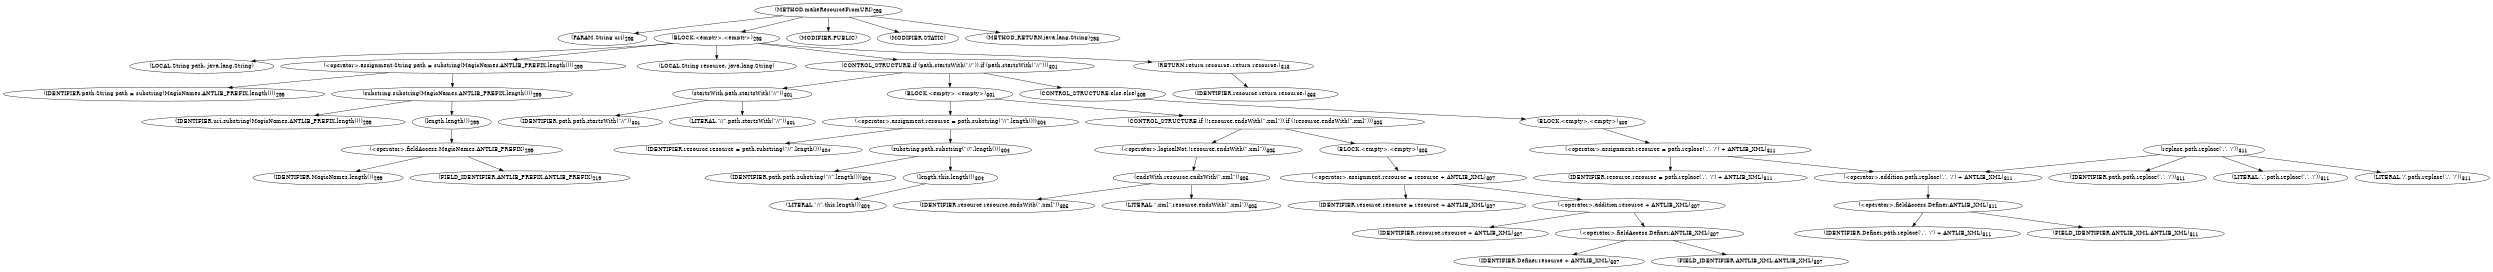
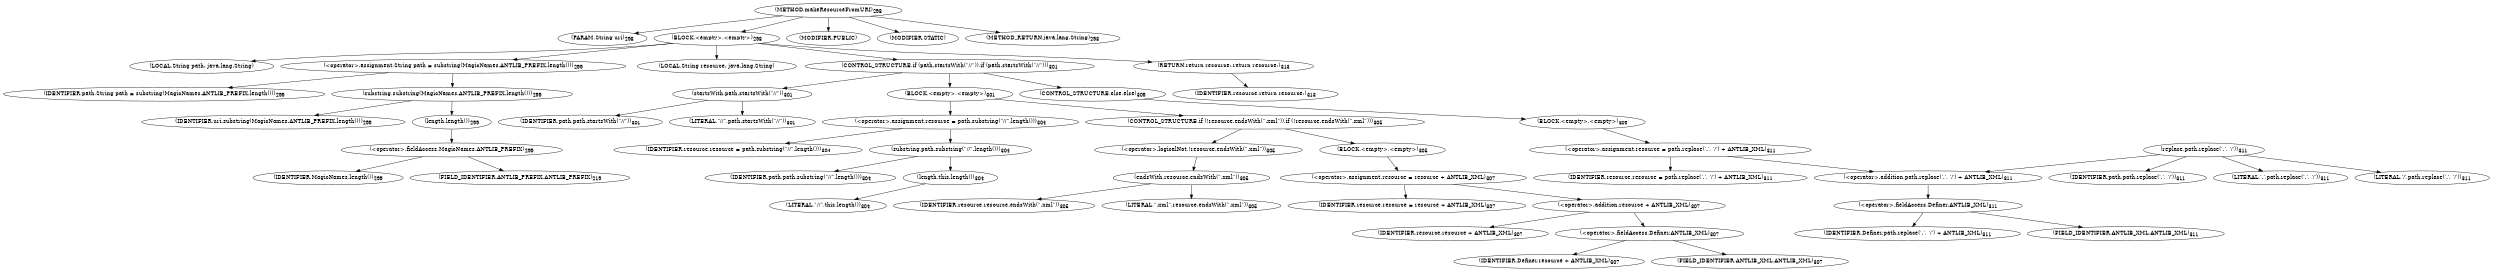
node "(IDENTIFIER,resource,return resource;)": text "363" -> "313"
